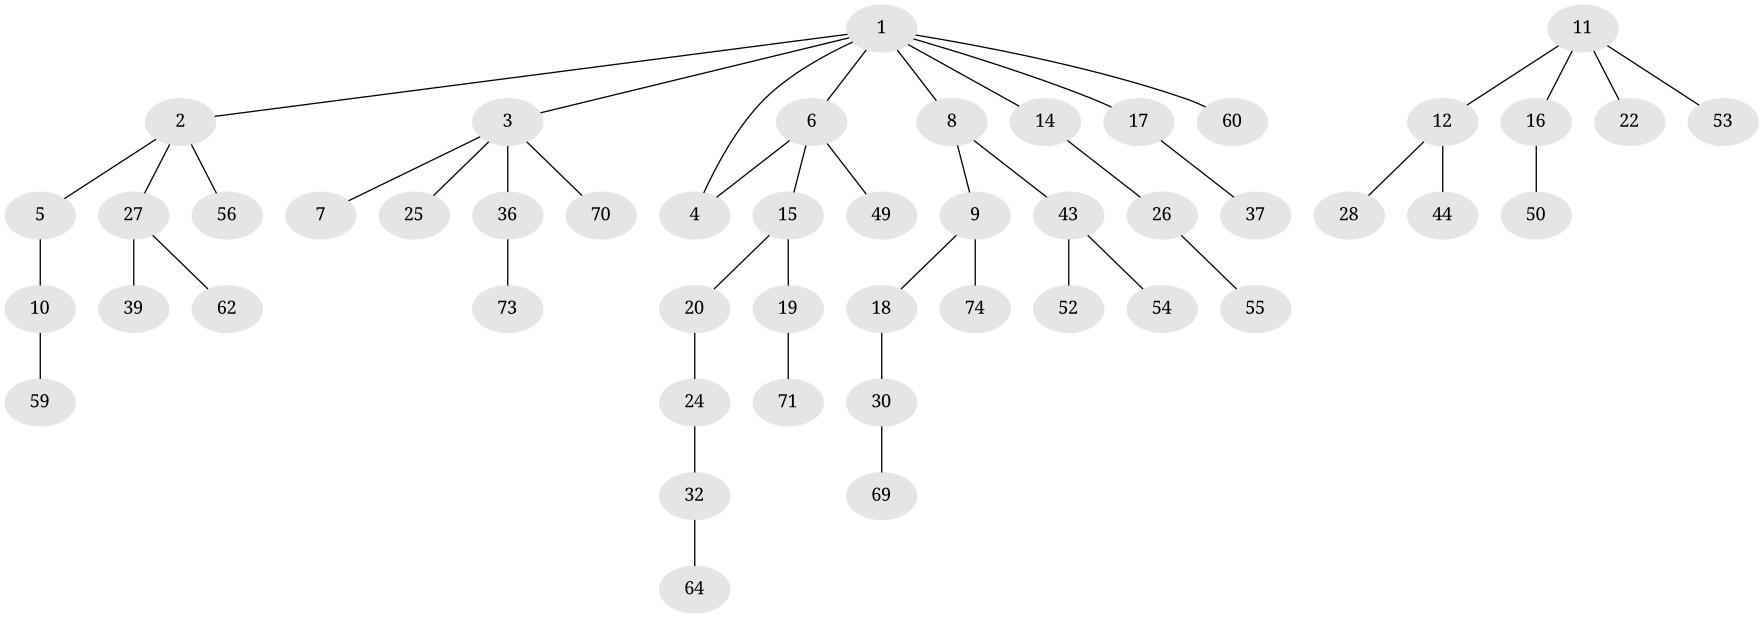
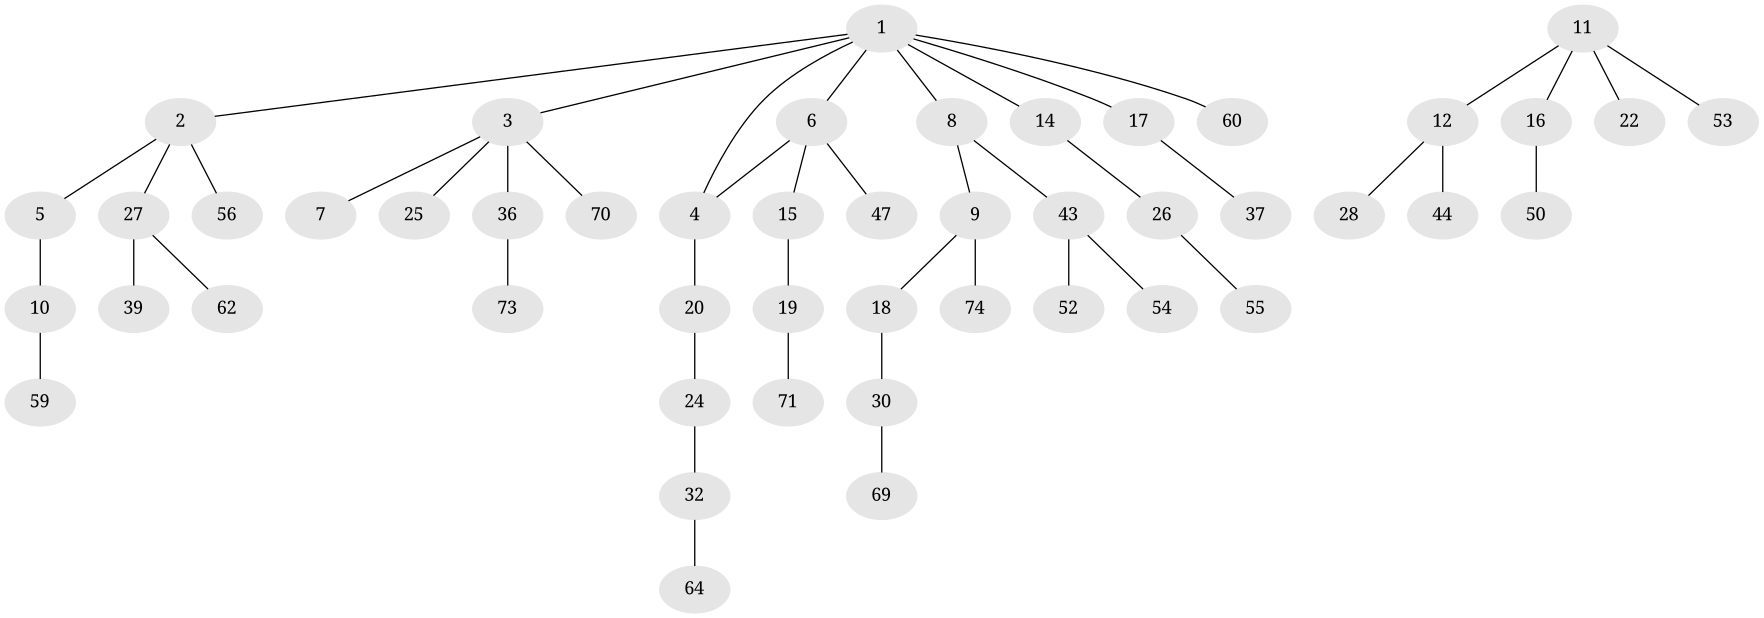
node "49": label "49" -> "47"
edge "15" -- "20": now "4" -- "20"
